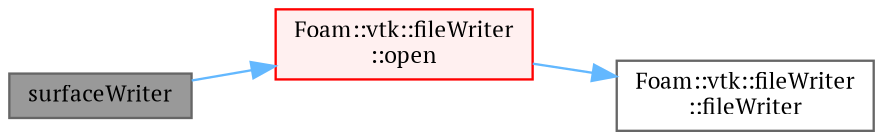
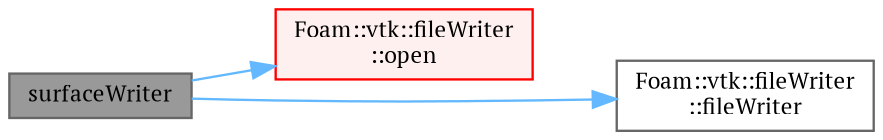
edge "Foam::vtk::fileWriter ::open" -> "Foam::vtk::fileWriter ::fileWriter": now "surfaceWriter" -> "Foam::vtk::fileWriter ::fileWriter"
